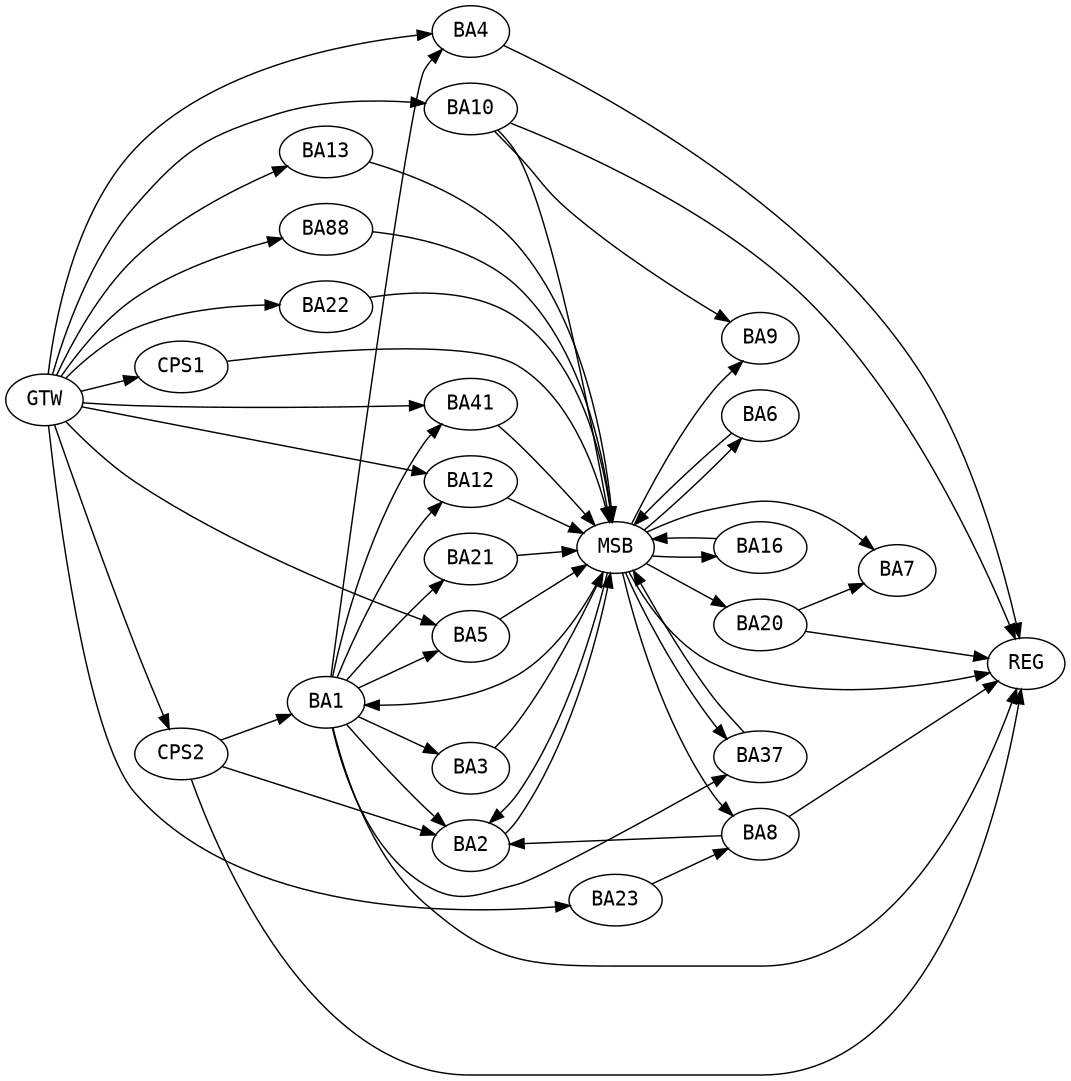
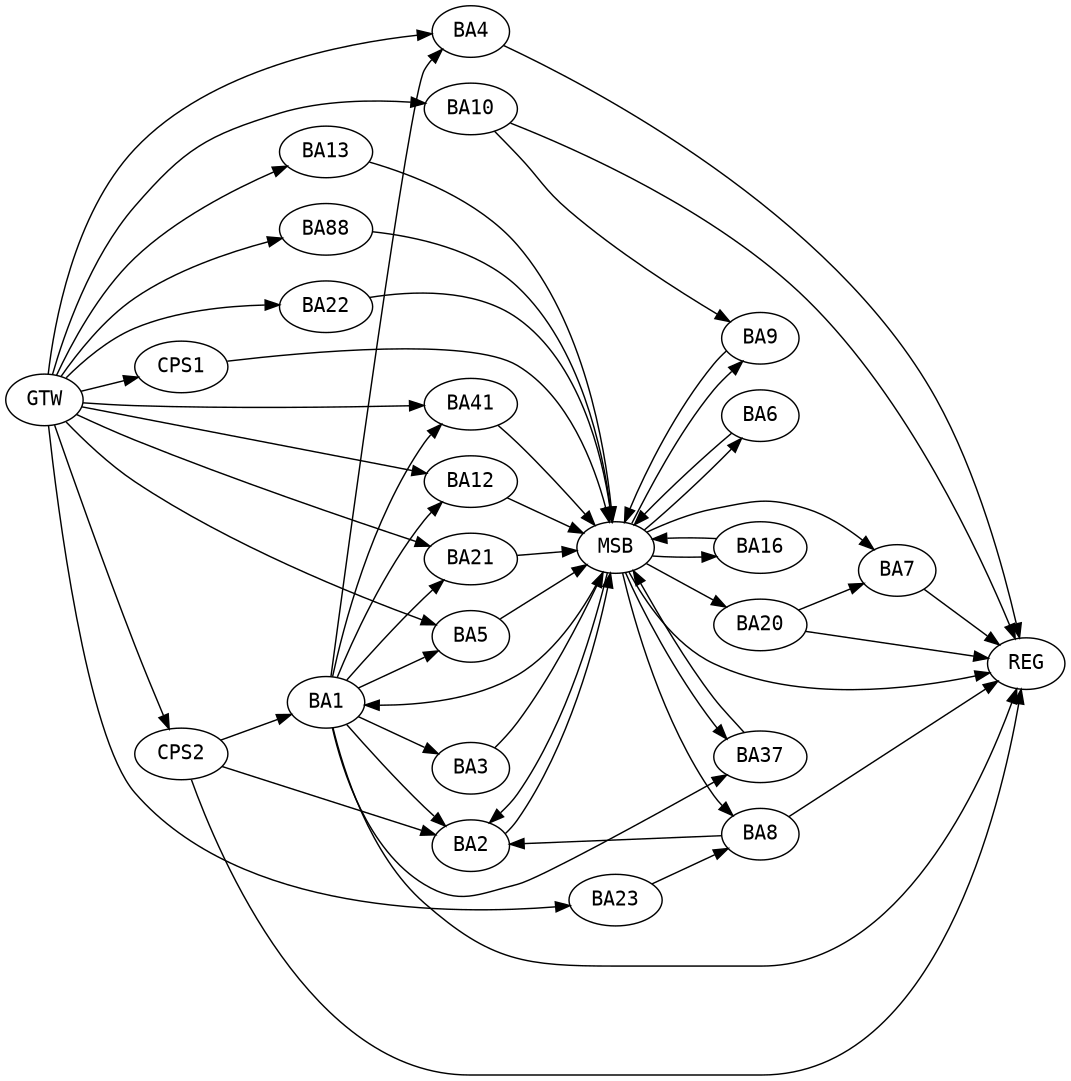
edge "BA10" -> "MSB": now "BA9" -> "MSB"
edge "GTW" -> "BA21": added
edge "BA7" -> "REG": added
